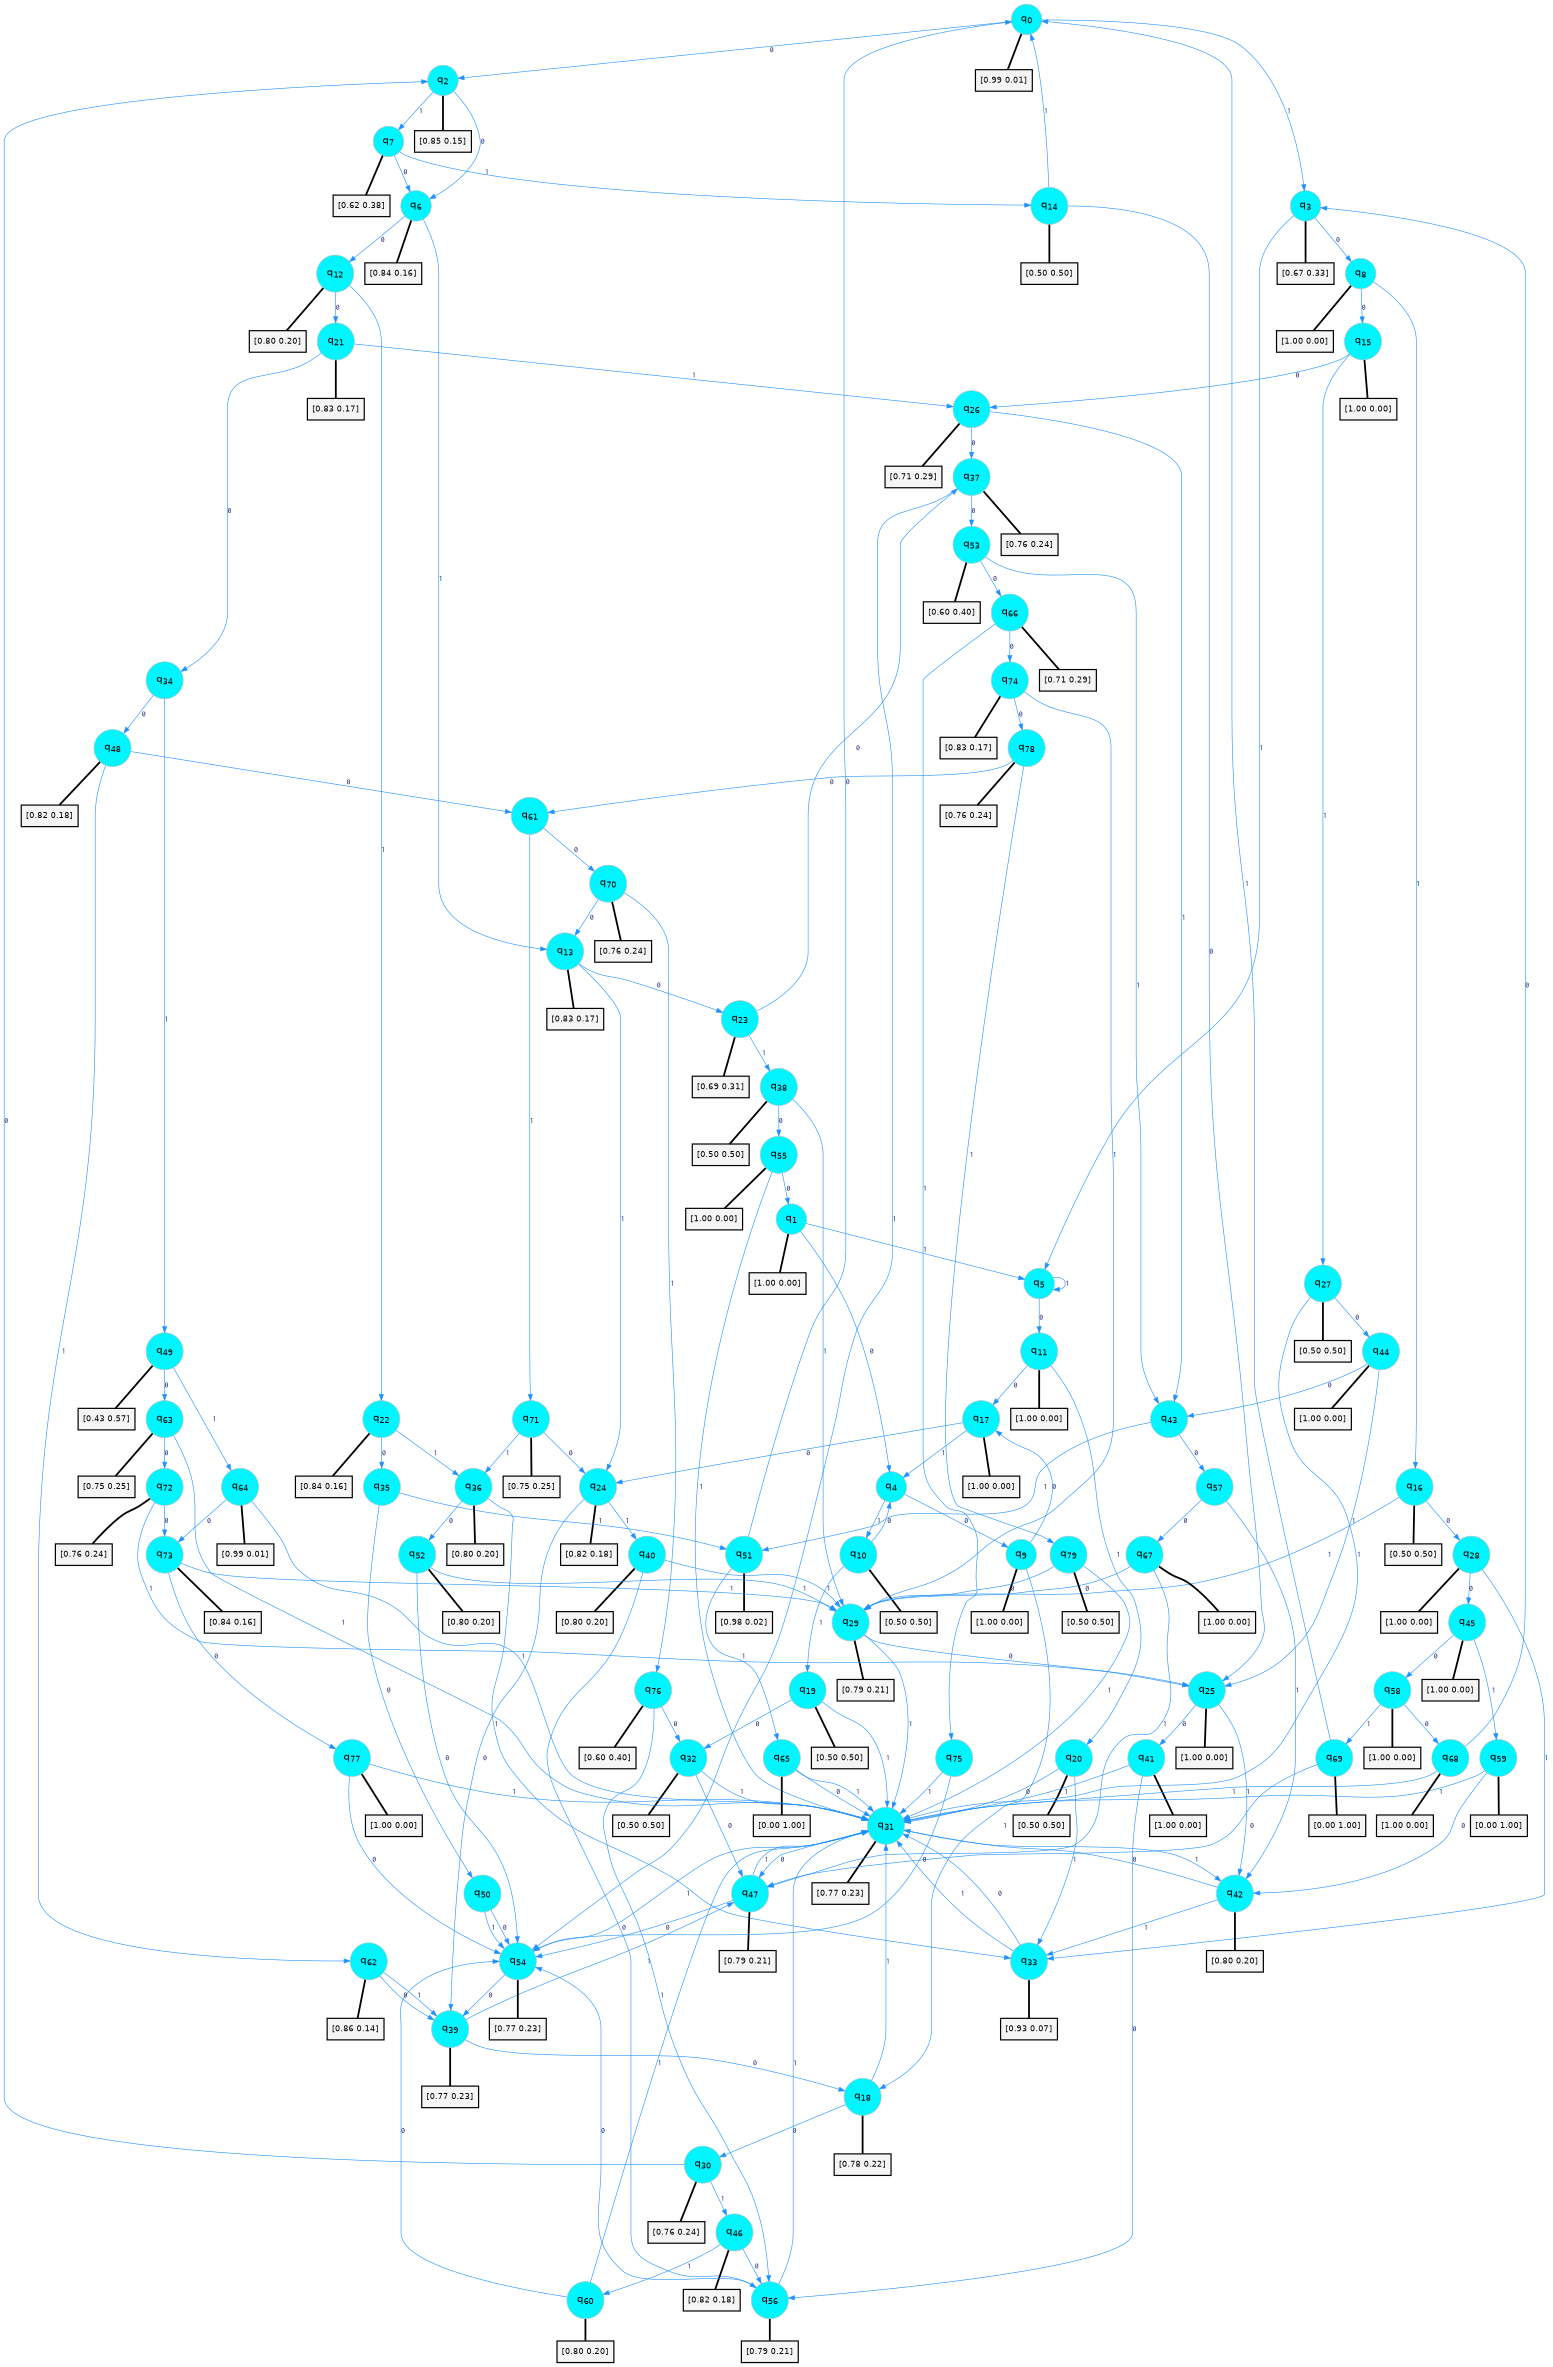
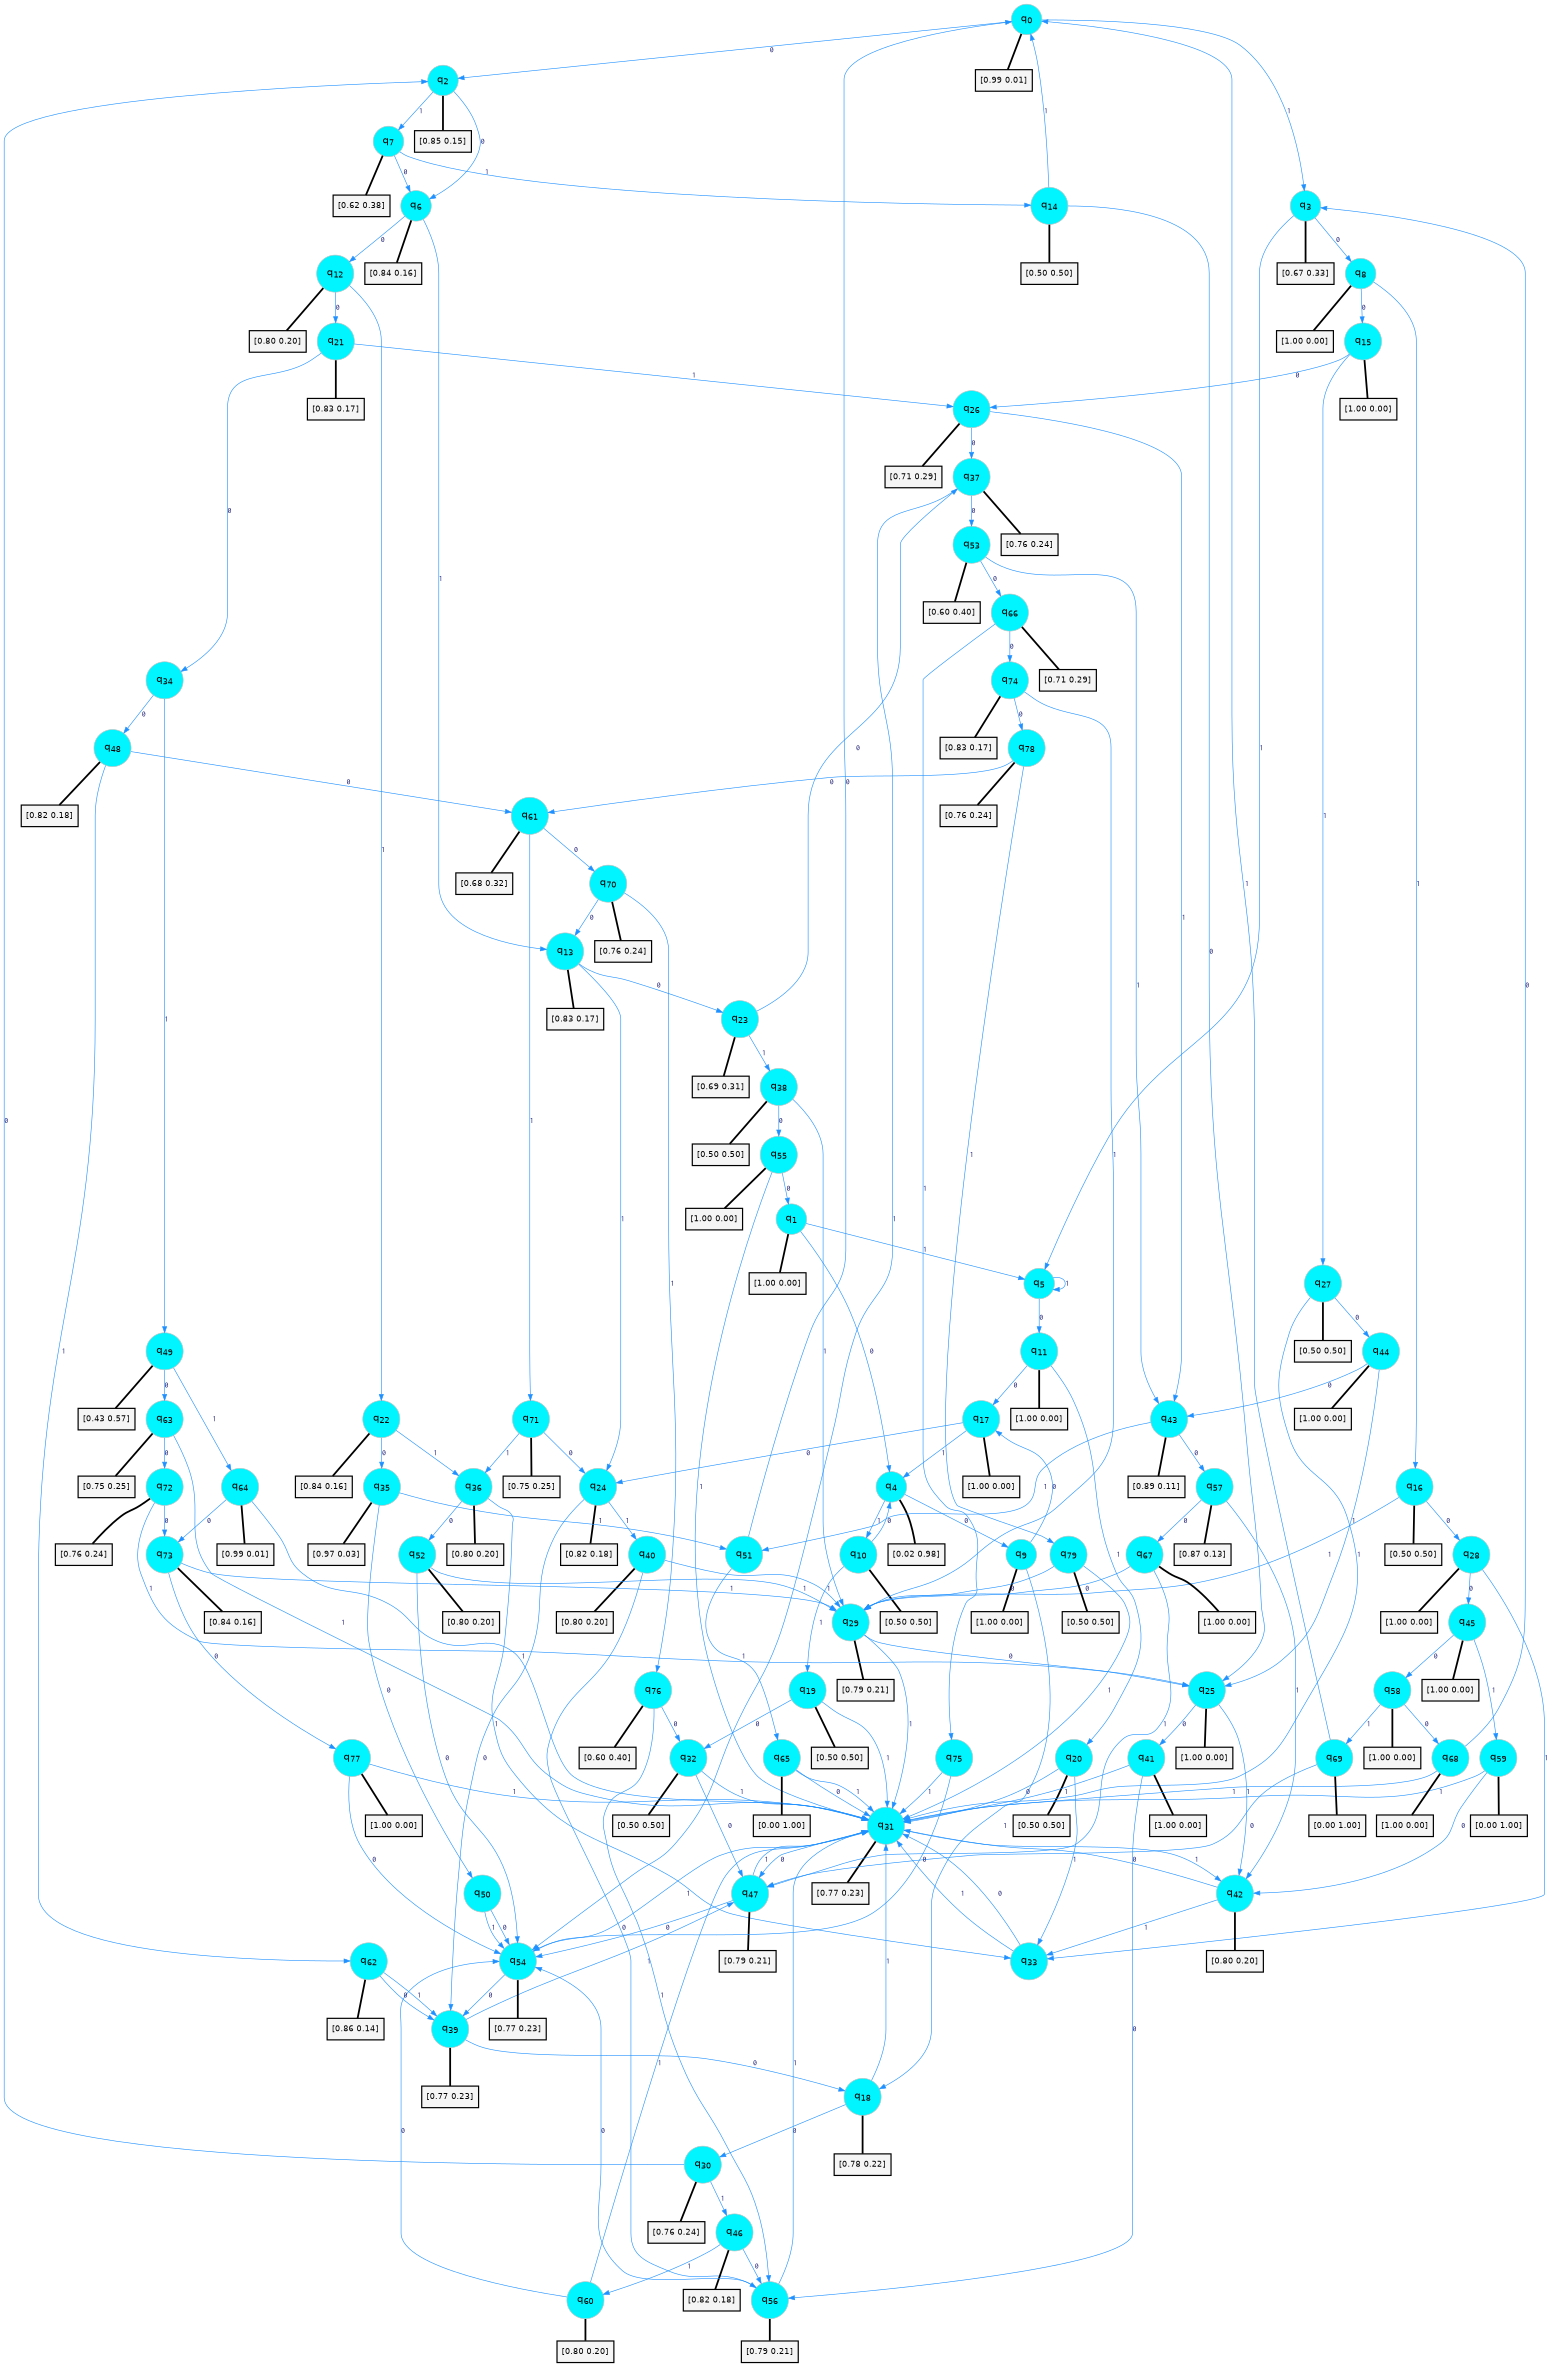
node "[0.68 0.32]": added
node "[0.89 0.11]": added
node "[0.97 0.03]": added
node "[0.02 0.98]": added
node "[0.87 0.13]": added
node "[0.98 0.02]": removed
node "[0.93 0.07]": removed
